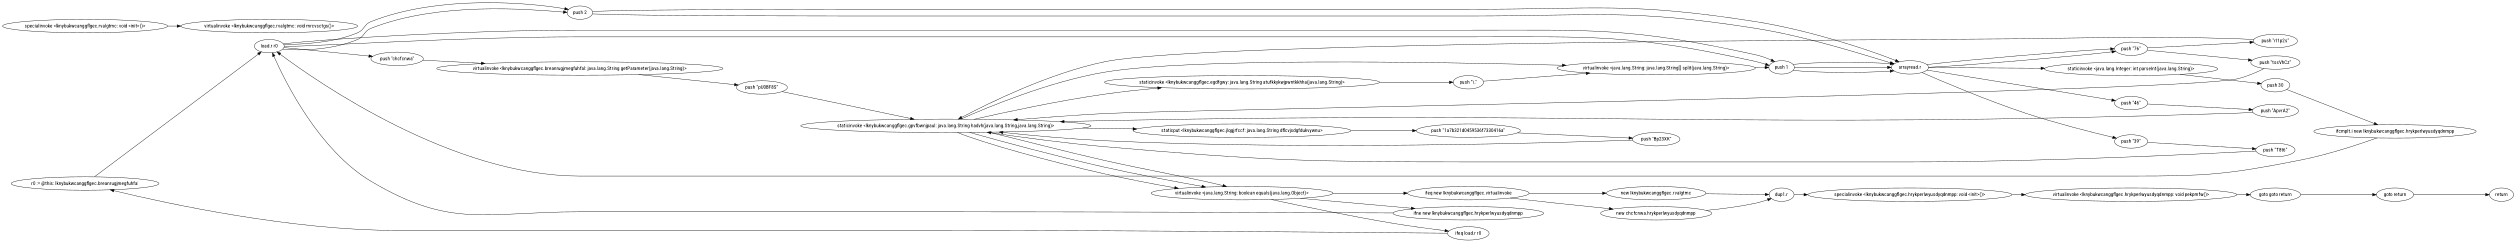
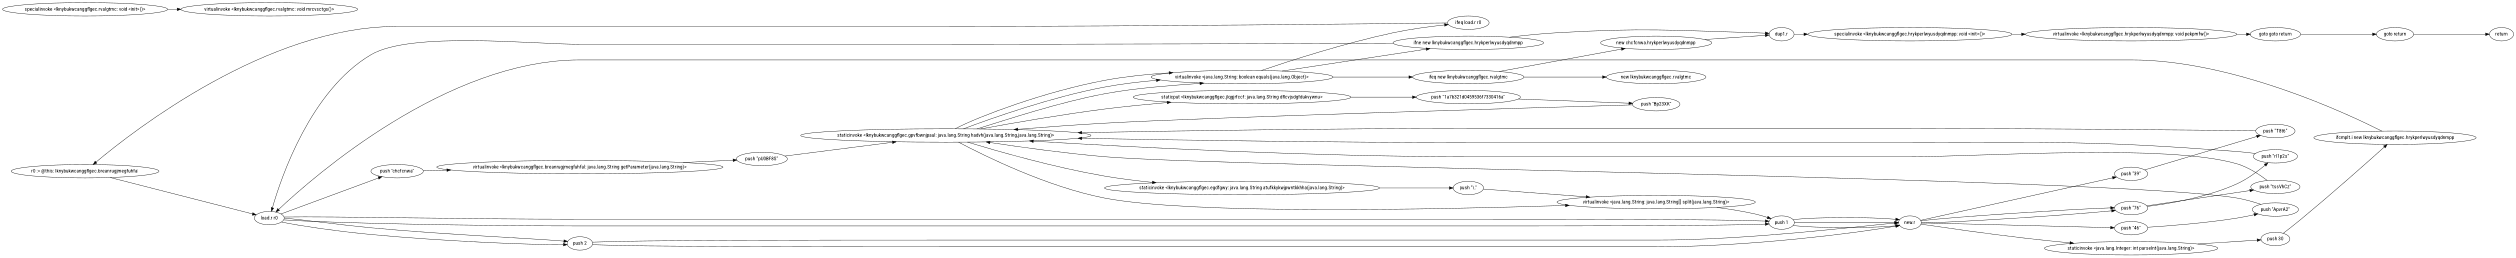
node "arrayread.r": label "arrayread.r" -> "new.r"
node "ifeq new lknybukwcanggflgec.virtualinvoke": label "ifeq new lknybukwcanggflgec.virtualinvoke" -> "ifeq new lknybukwcanggflgec.rvalgtmc"
edge "new lknybukwcanggflgec.rvalgtmc" -> "dup1.r": now "ifne new lknybukwcanggflgec.hrykperlwyusdyqdnmpp" -> "dup1.r"
